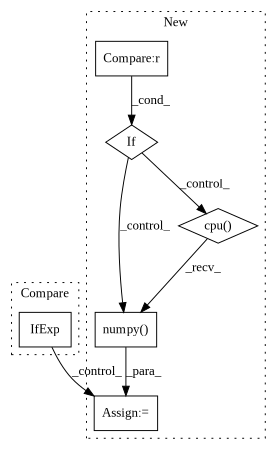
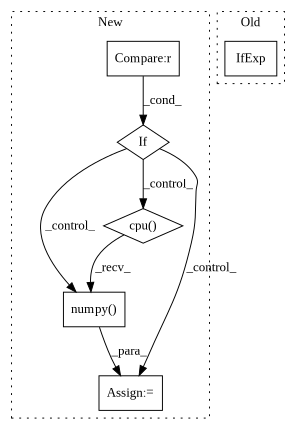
cluster "Compare": label "Compare" -> "Old"
edge "IfExp" -> "Assign:=": now "If" -> "Assign:="
